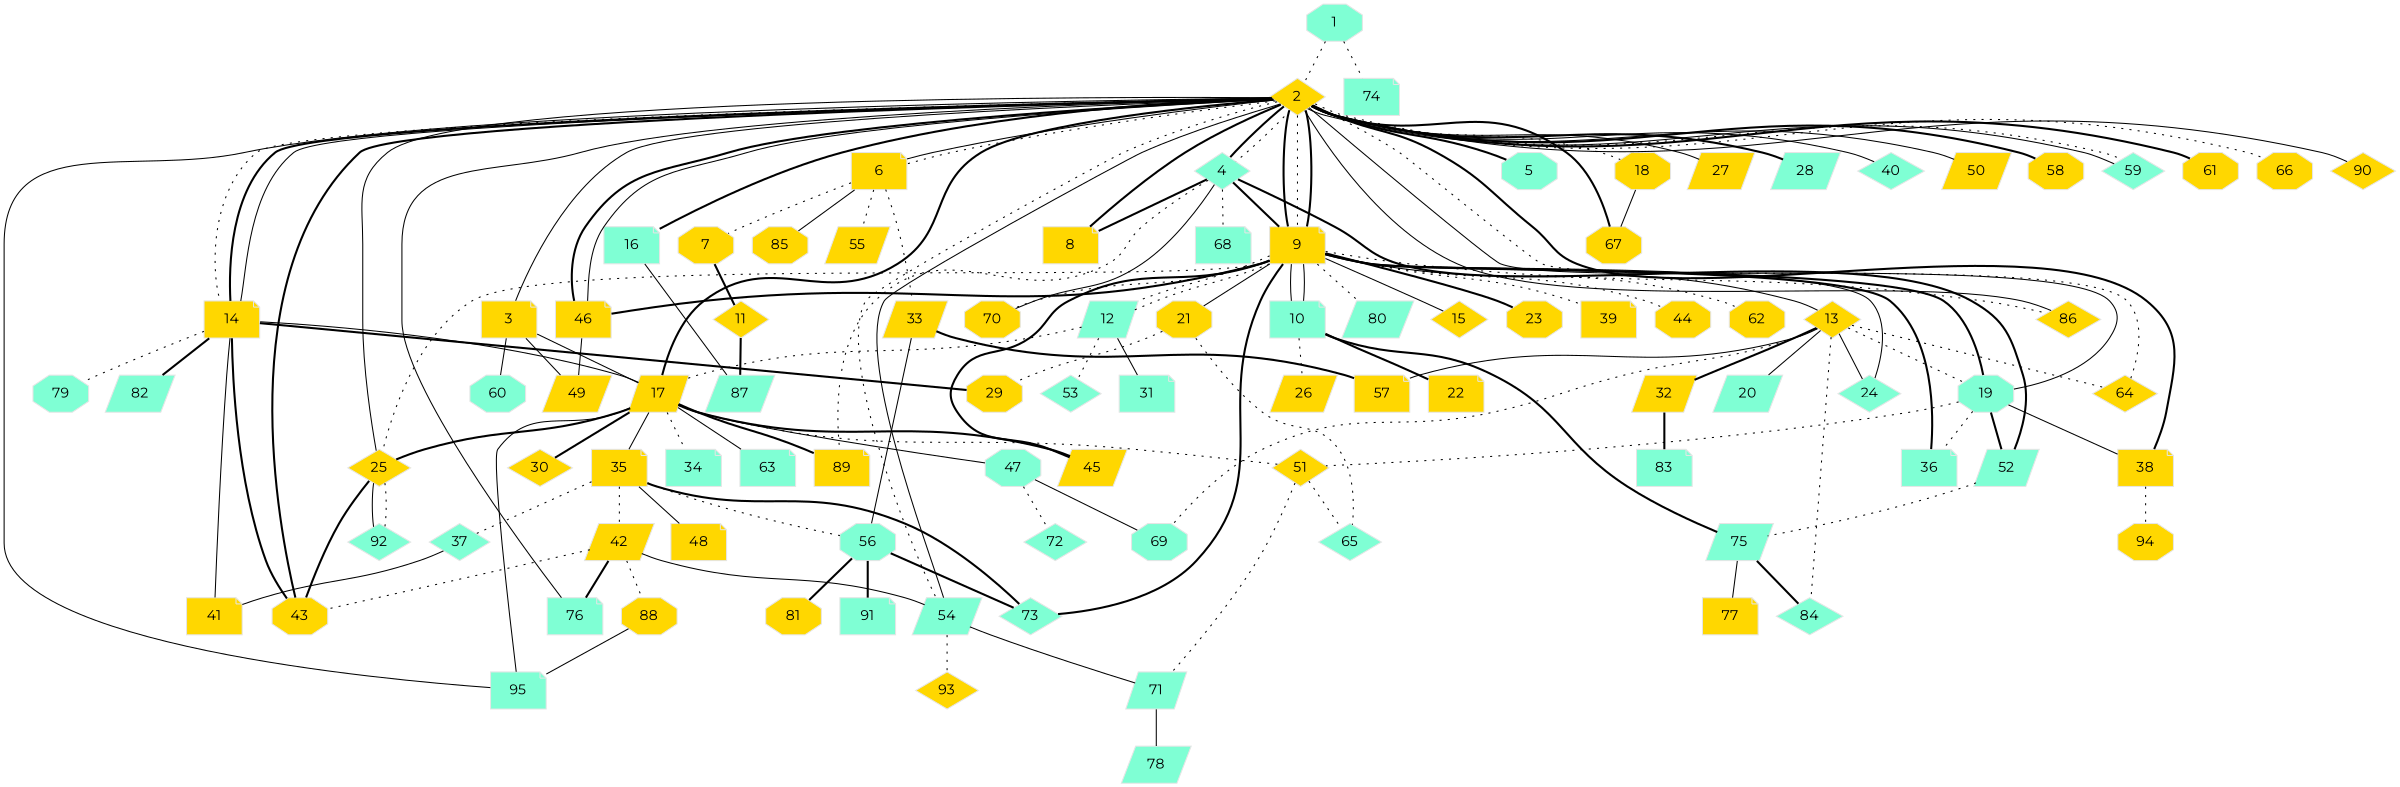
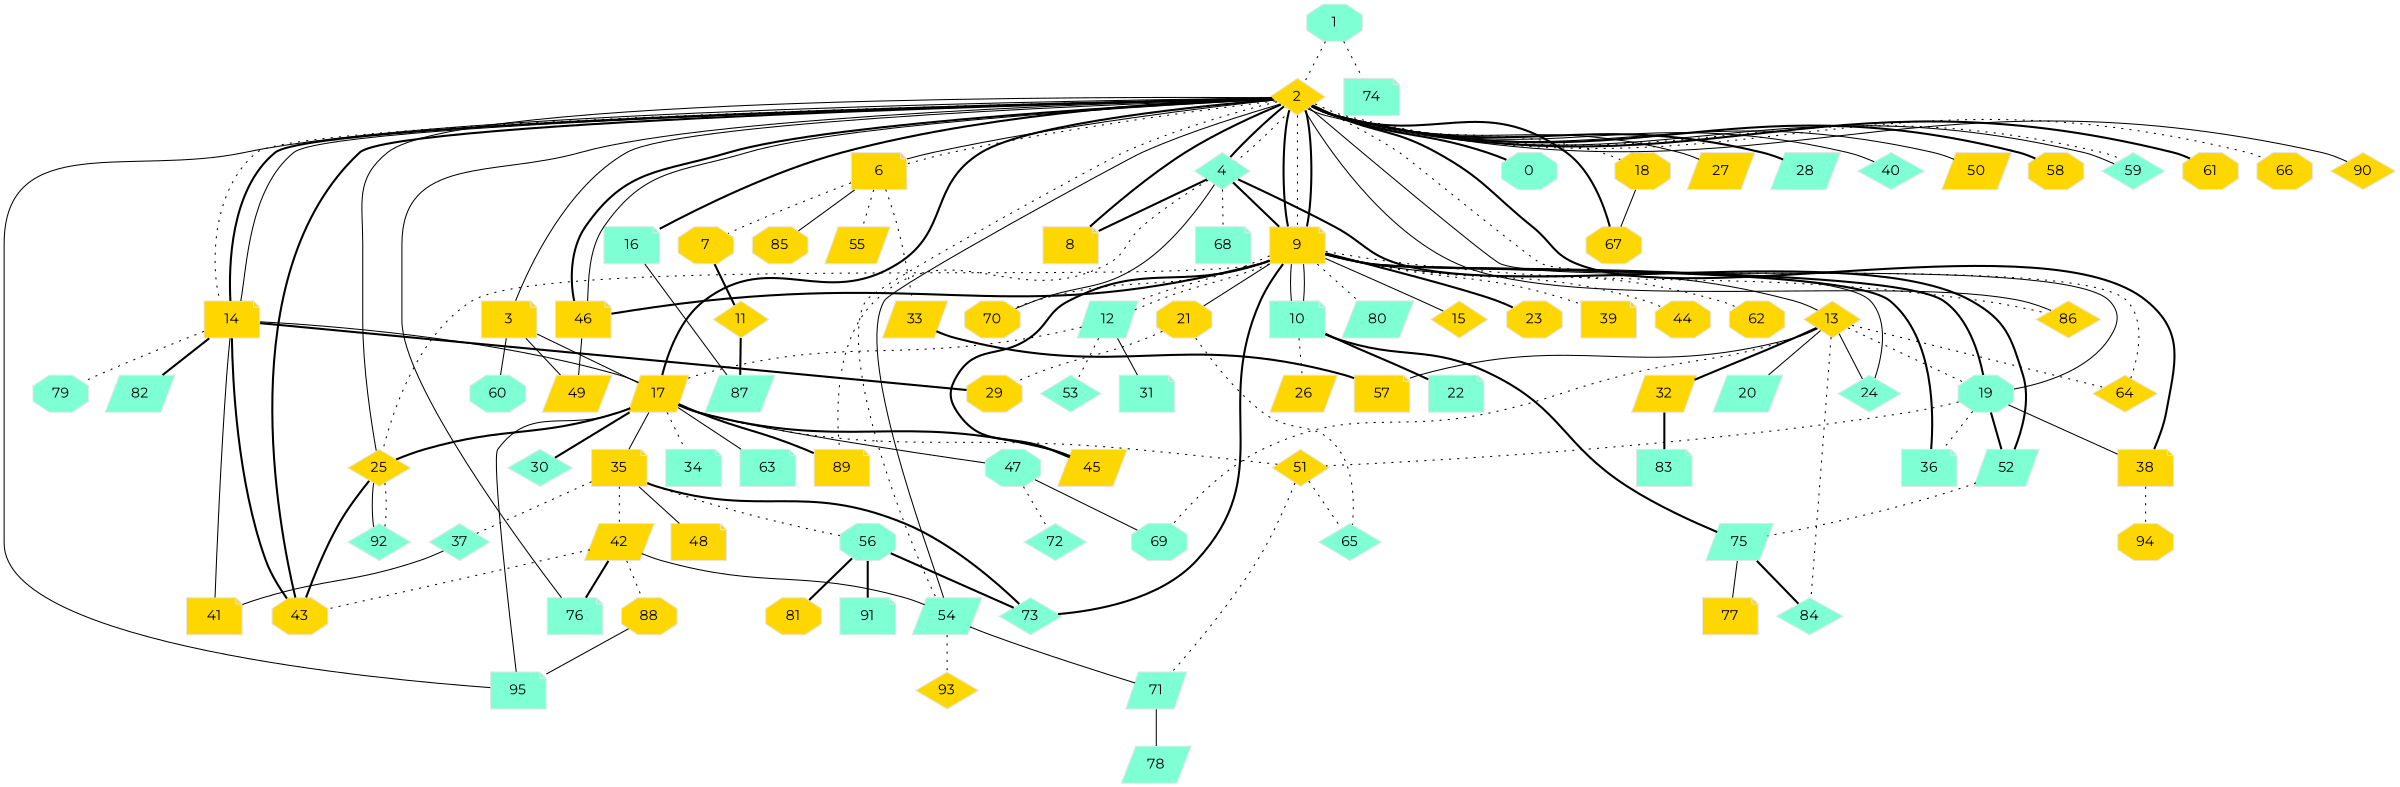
node "5": label "5" -> "0"
node "22": fillcolor gold -> aquamarine
edge "33" -- "56": removed
node "30": fillcolor gold -> aquamarine
